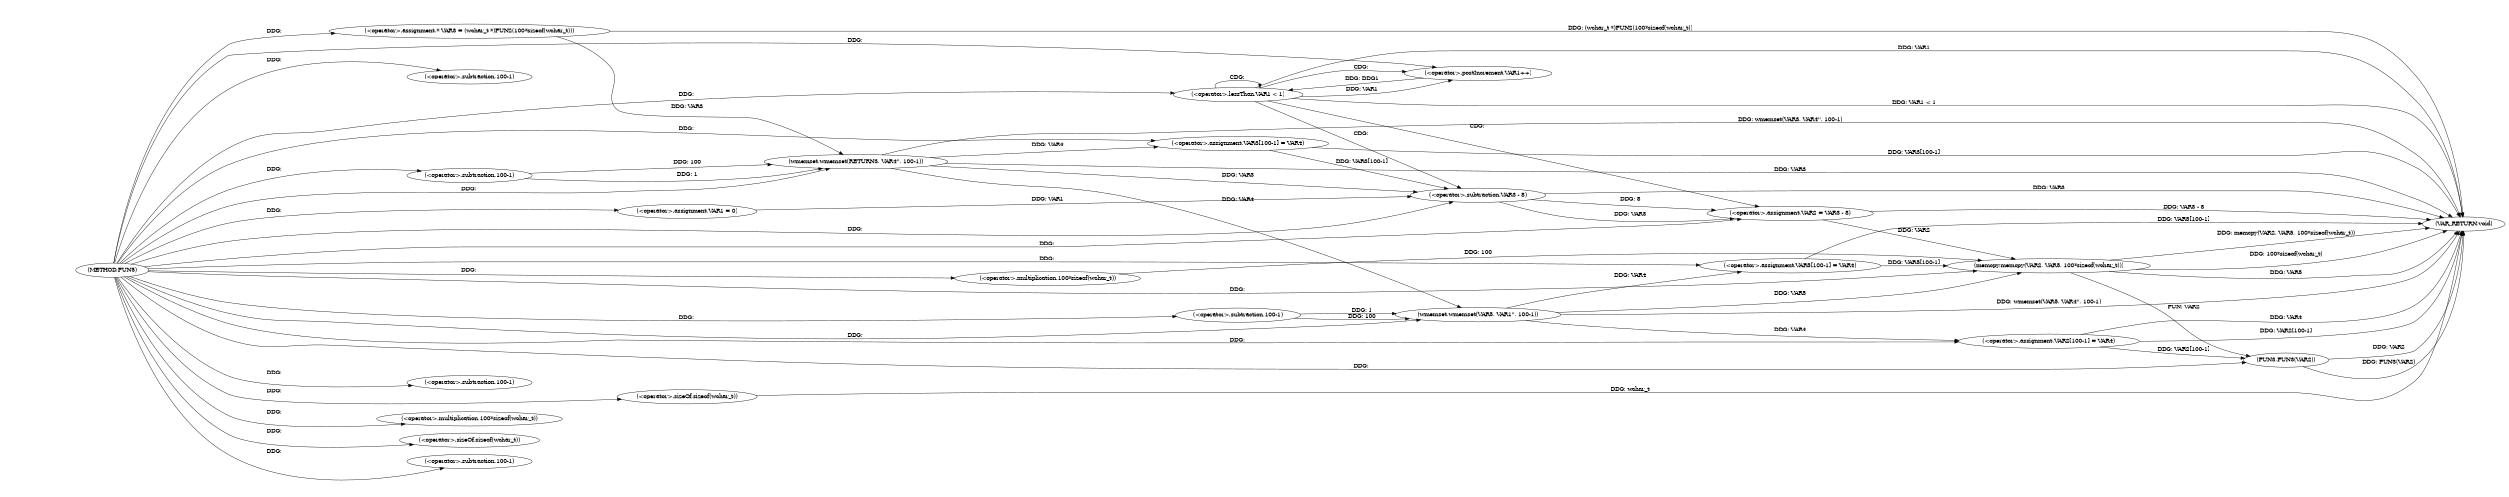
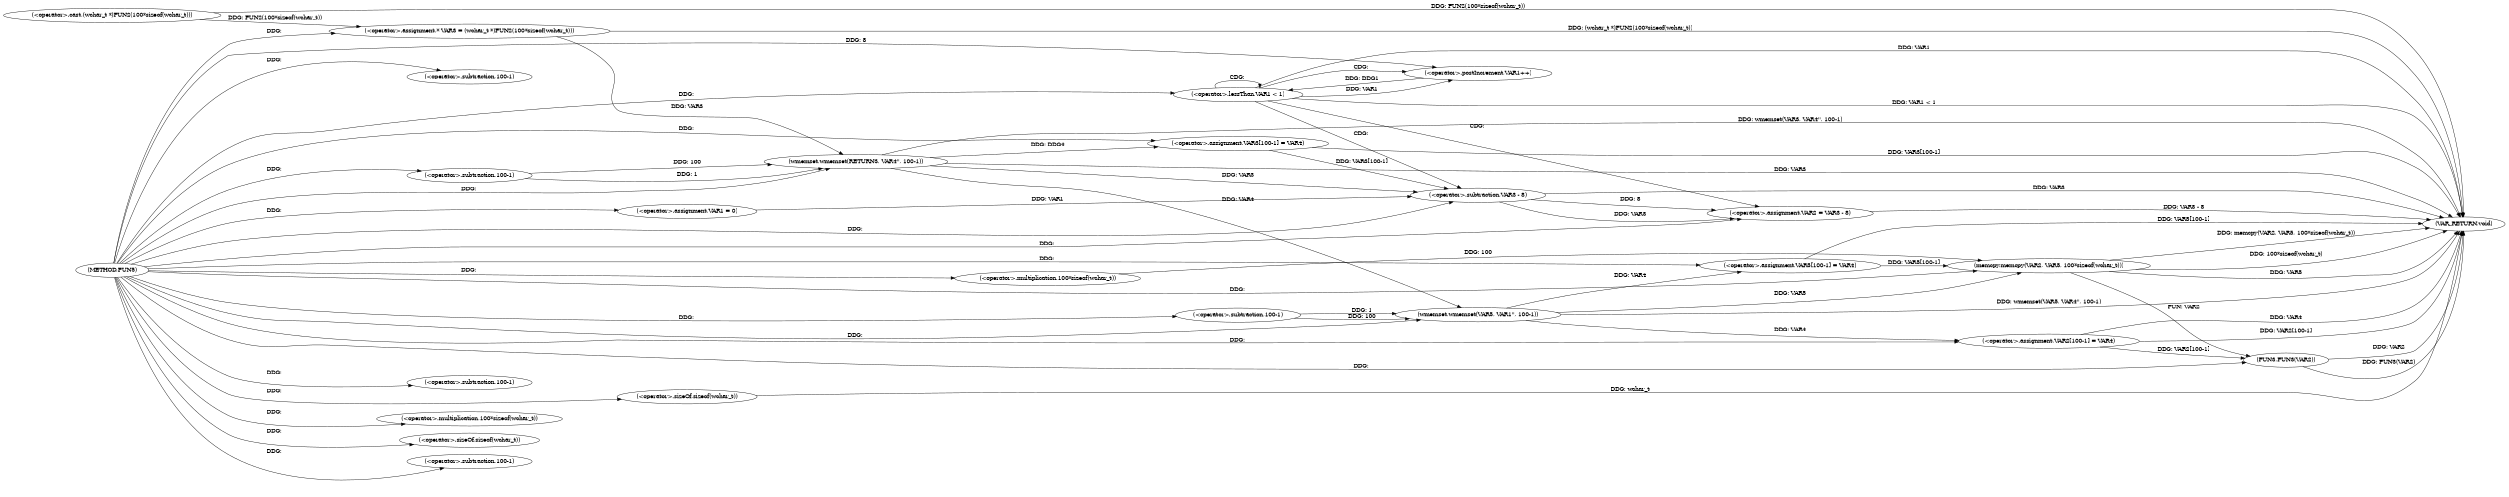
node "(<operator>.cast,(wchar_t *)FUN2(100*sizeof(wchar_t)))": added
edge "(METHOD,FUN5)" -> "(<operator>.postIncrement,VAR1++)": label "DDG: " -> "DDG: 8"
edge "(wmemset,wmemset(RETURN3, VAR4'', 100-1))" -> "(<operator>.assignment,VAR3[100-1] = VAR4)": label "DDG: VAR4" -> "DDG: DDG4"
edge "(<operator>.assignment,VAR2 = VAR3 - 8)" -> "(memcpy,memcpy(VAR2, VAR5, 100*sizeof(wchar_t)))": removed, label "DDG: VAR2"
